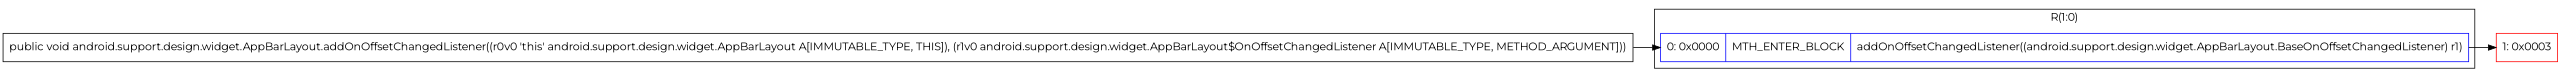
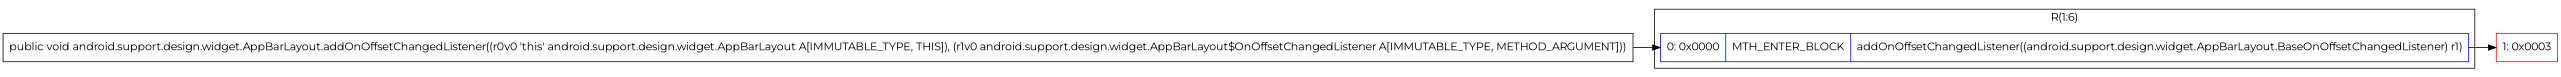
cluster "R(1:0)": label "R(1:0)" -> "R(1:6)"
